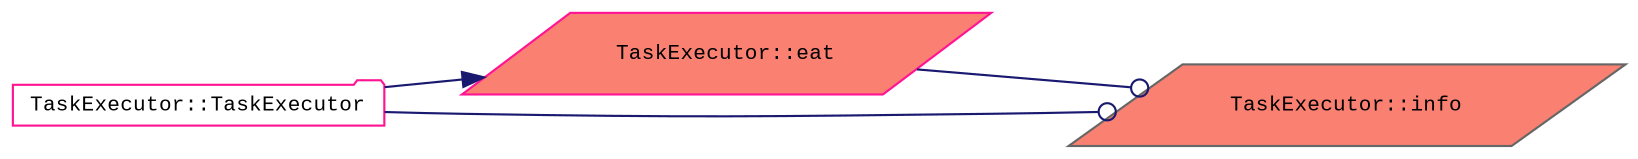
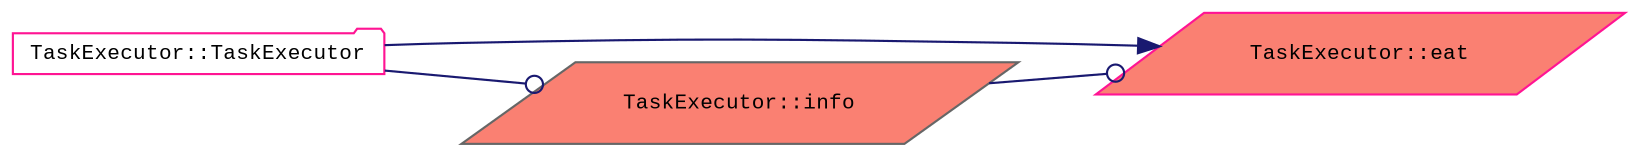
edge "TaskExecutor::eat" -> "TaskExecutor::info": reversed
